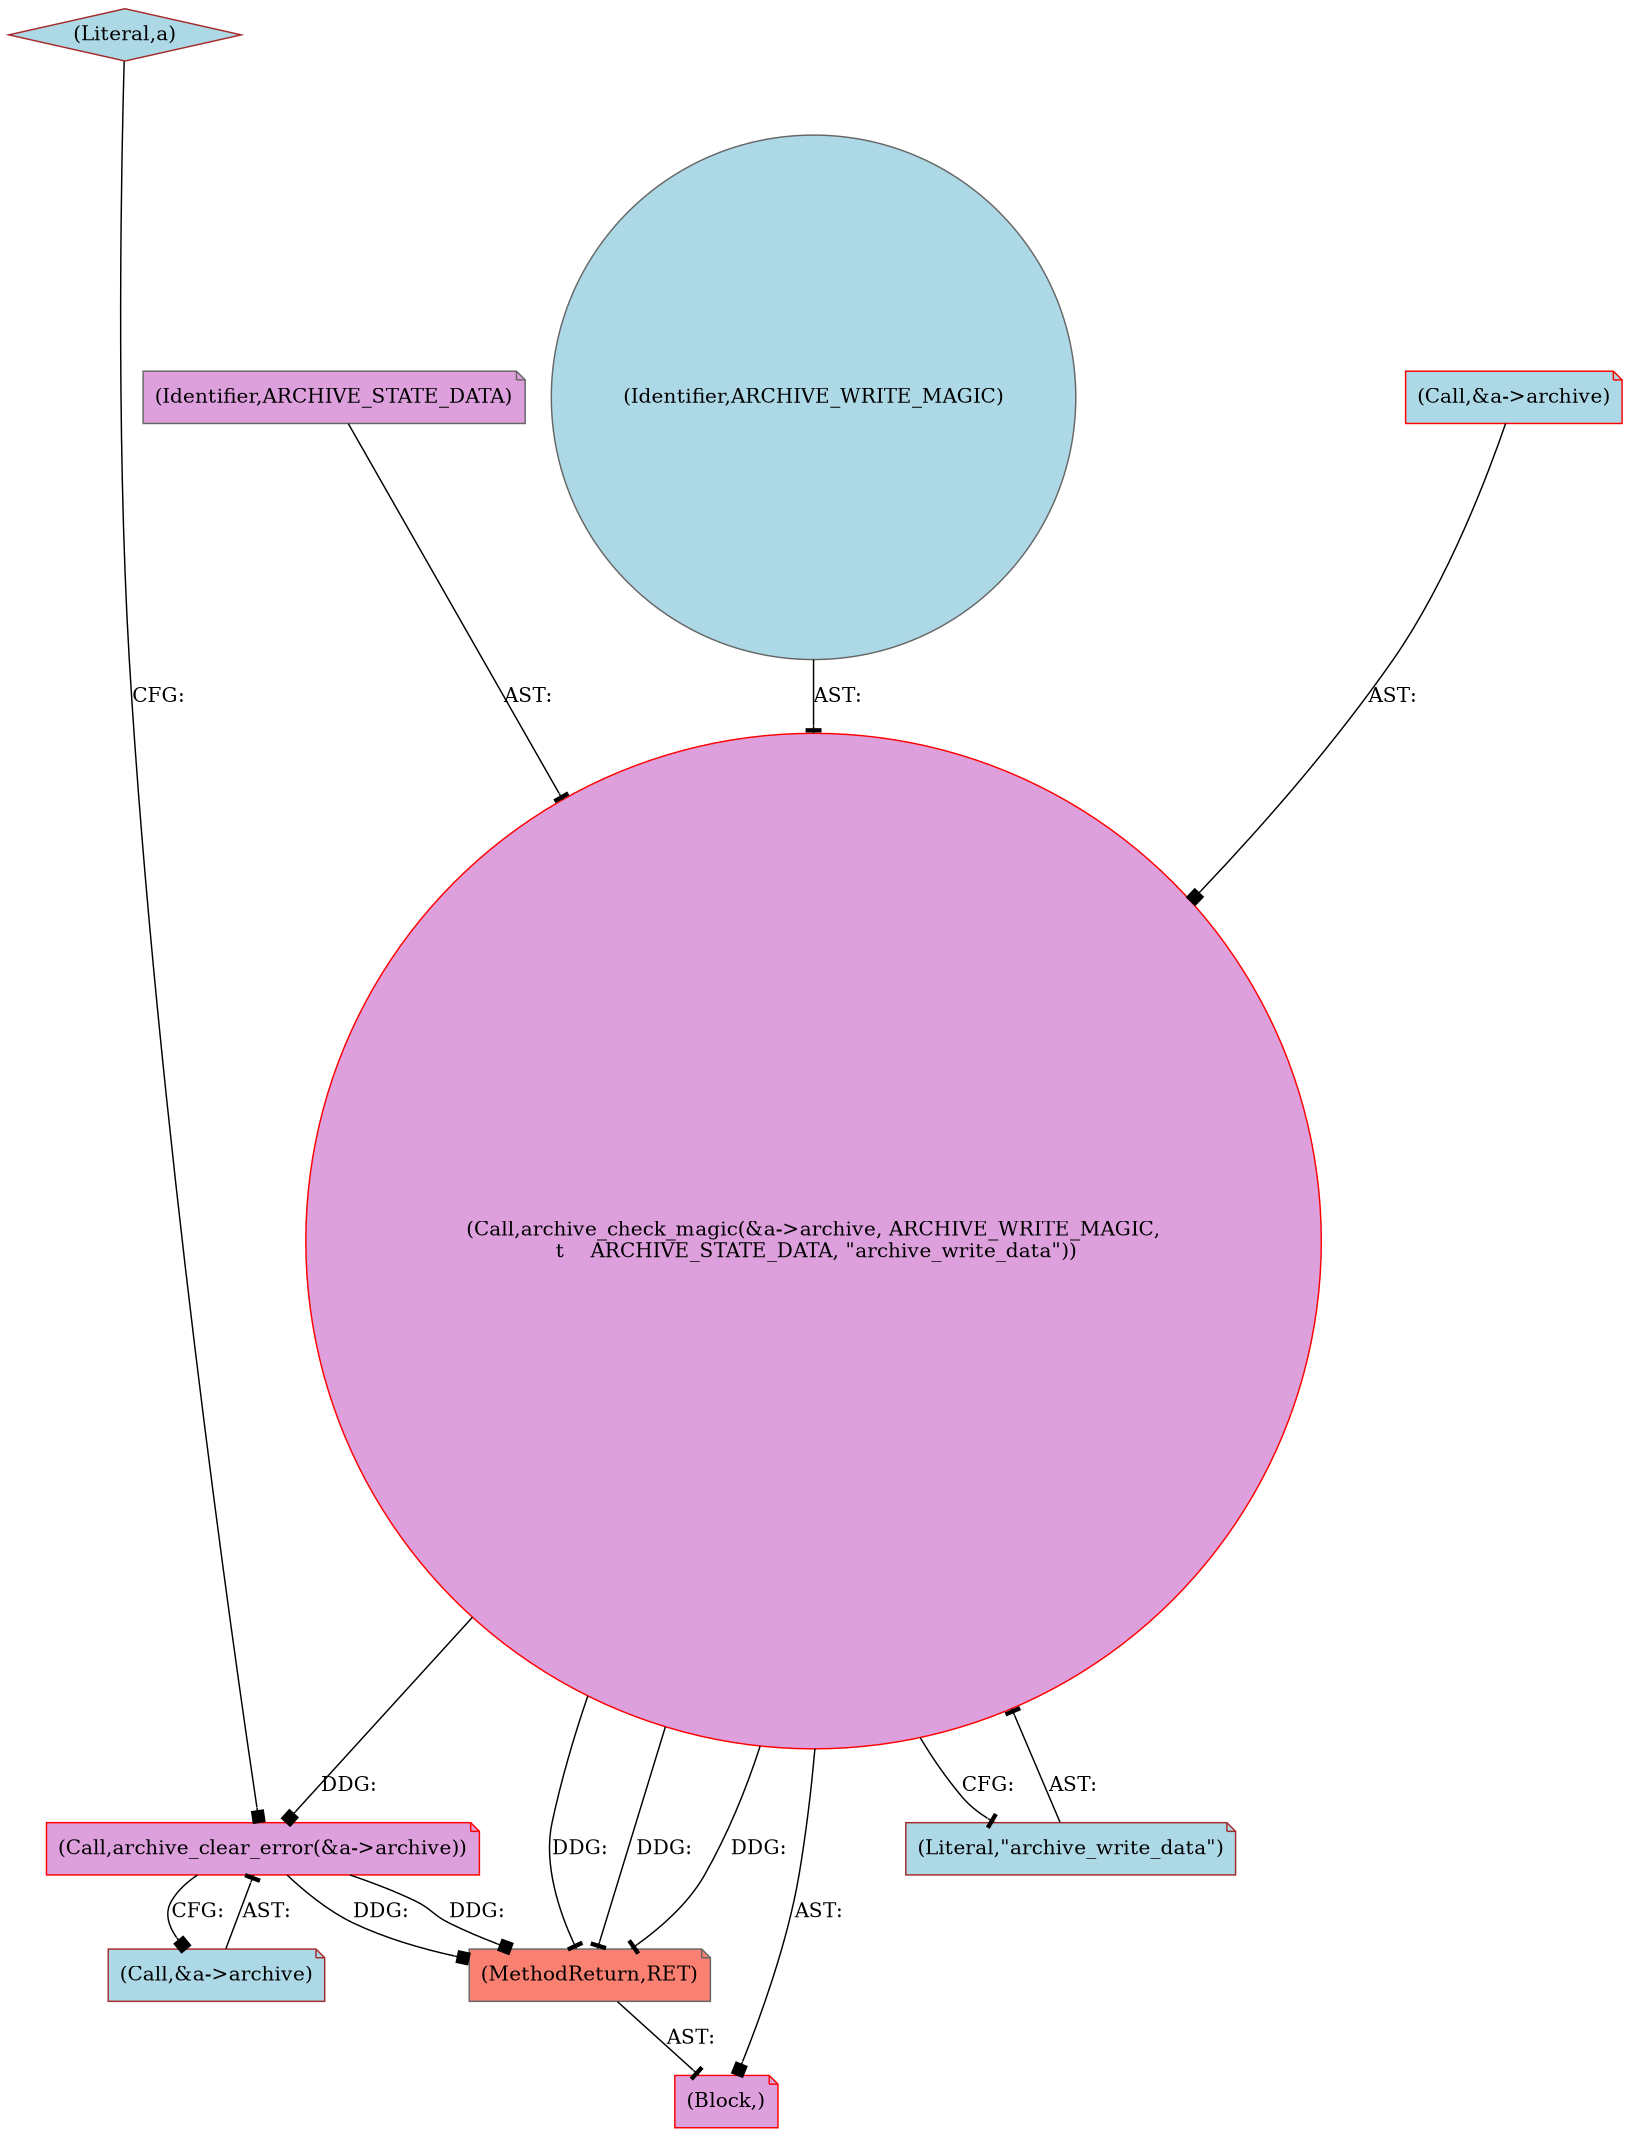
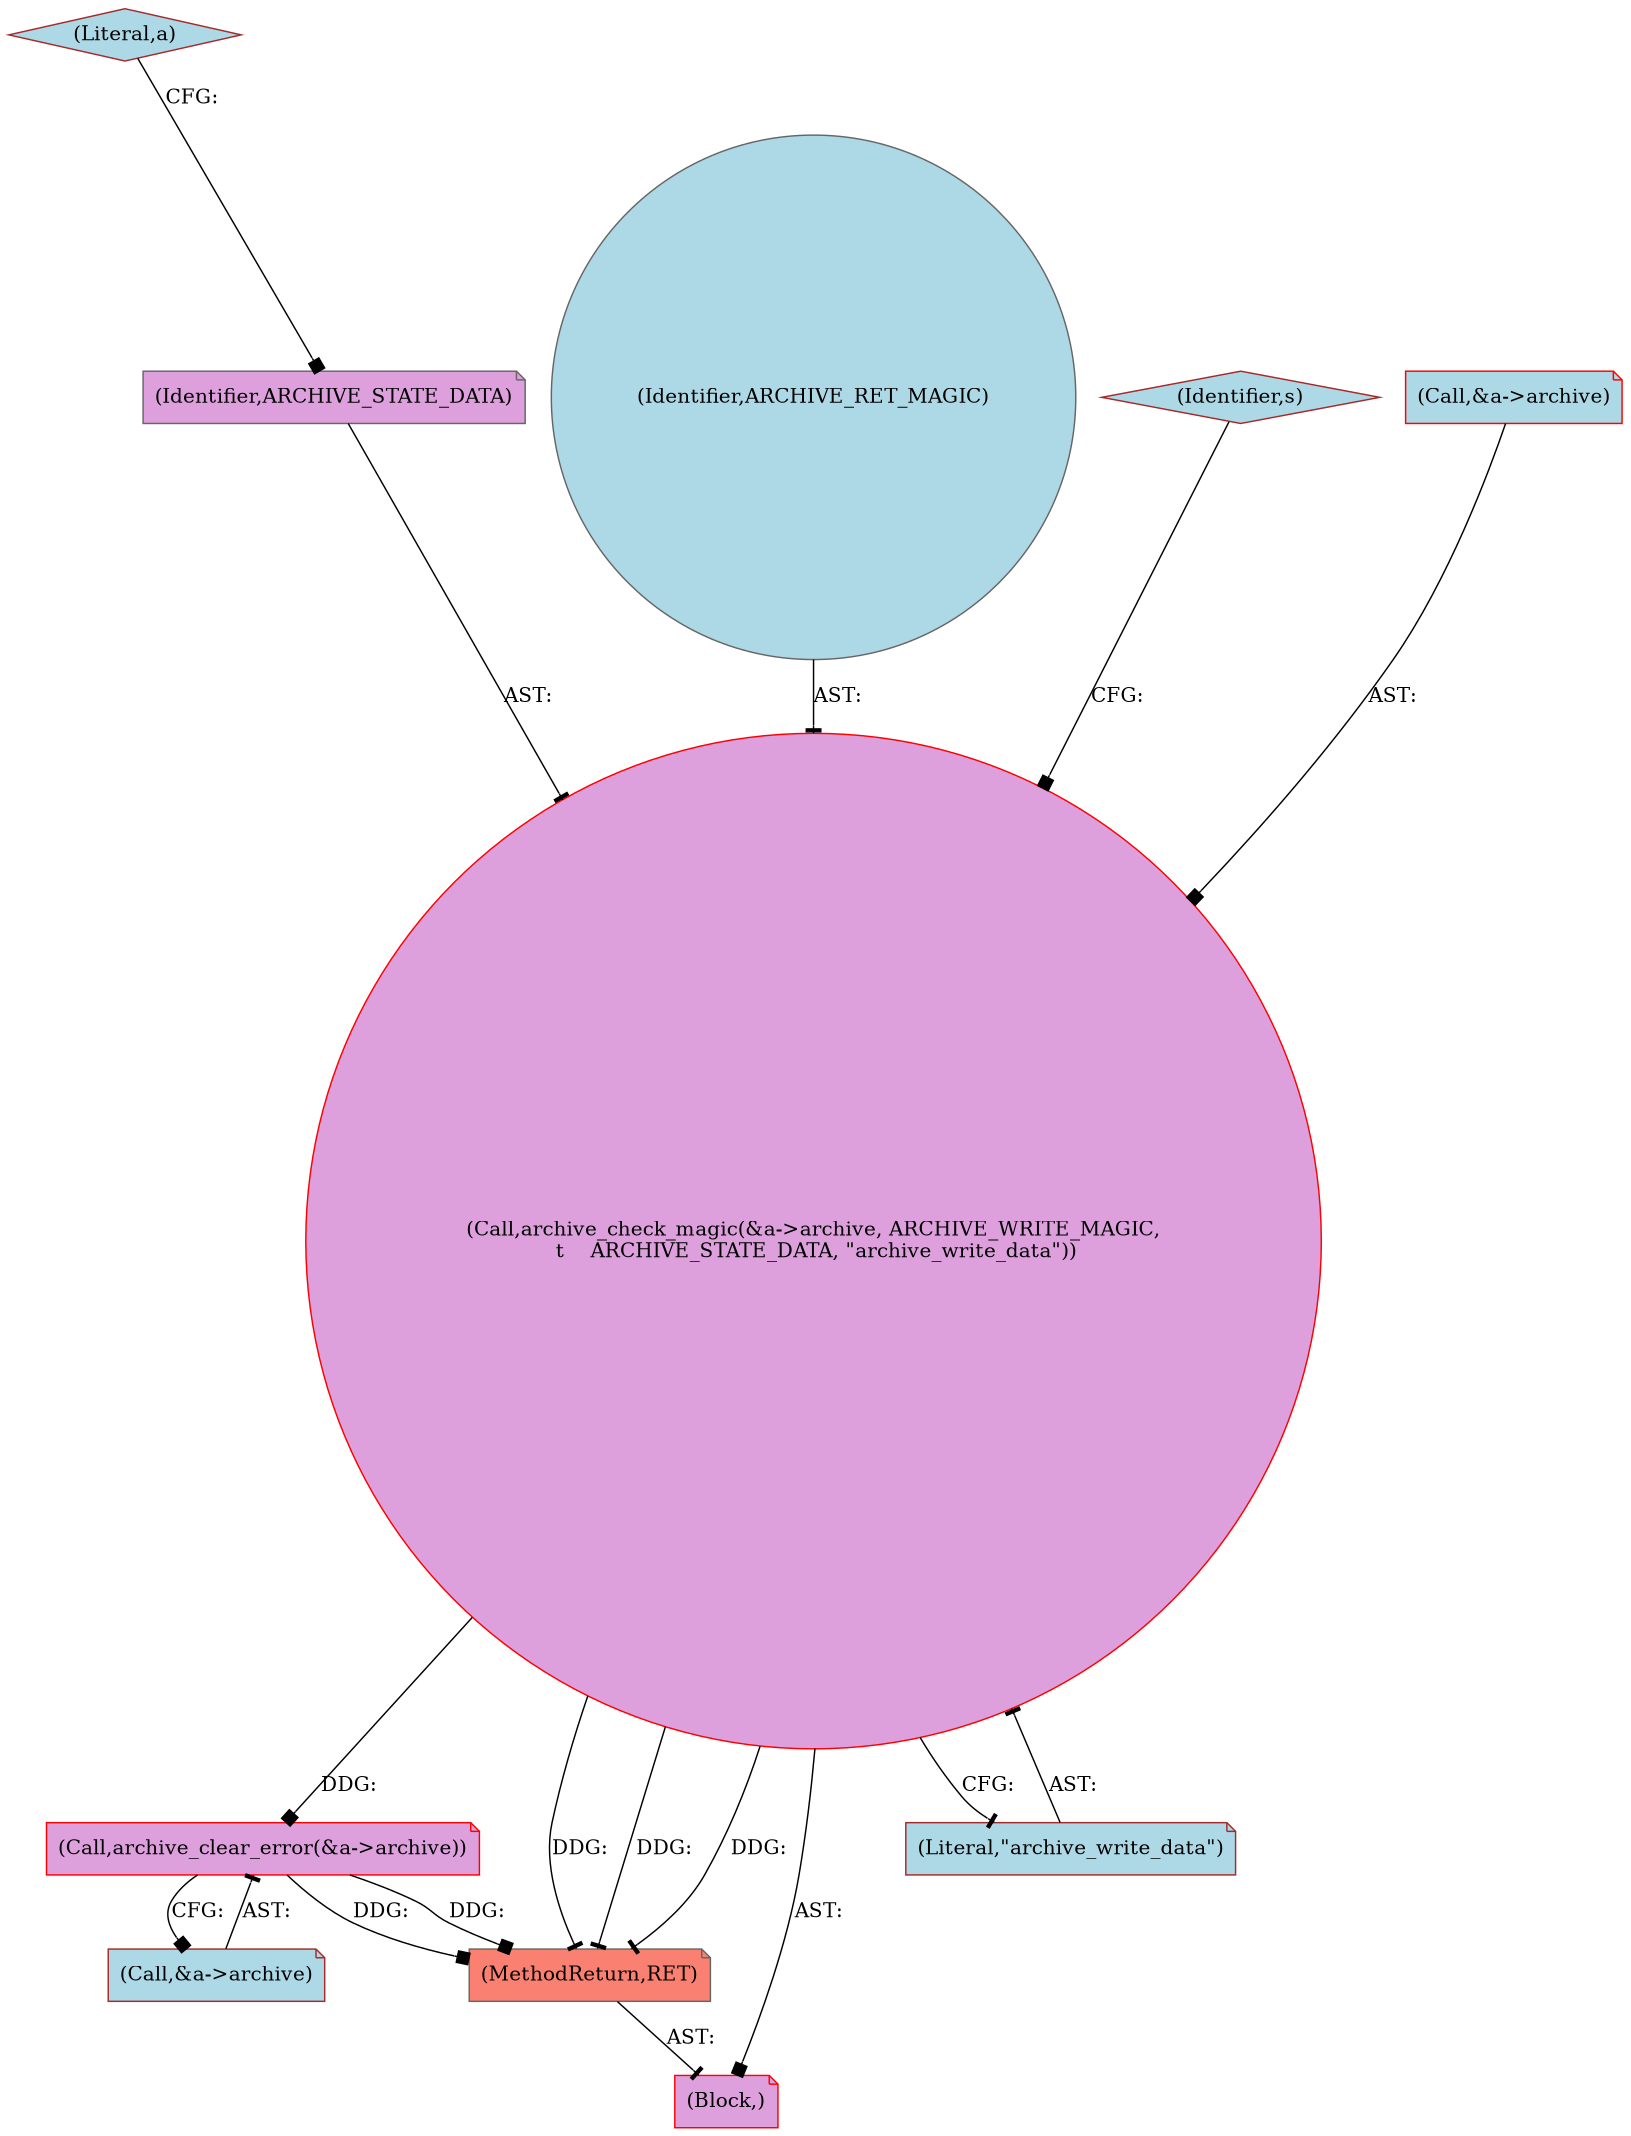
node "(Identifier,ARCHIVE_WRITE_MAGIC)": label "(Identifier,ARCHIVE_WRITE_MAGIC)" -> "(Identifier,ARCHIVE_RET_MAGIC)"
node "(Identifier,s)": added
edge "(Literal,a)" -> "(Call,archive_clear_error(&a->archive))": now "(Literal,a)" -> "(Identifier,ARCHIVE_STATE_DATA)"
